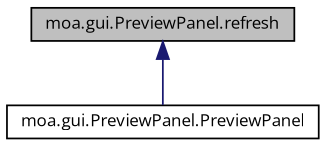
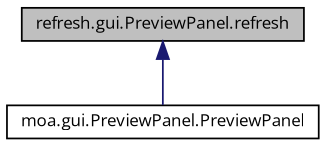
node "moa.gui.PreviewPanel.refresh": label "moa.gui.PreviewPanel.refresh" -> "refresh.gui.PreviewPanel.refresh"
